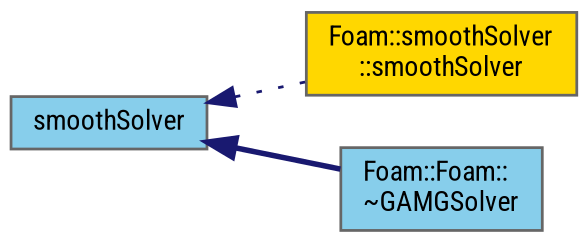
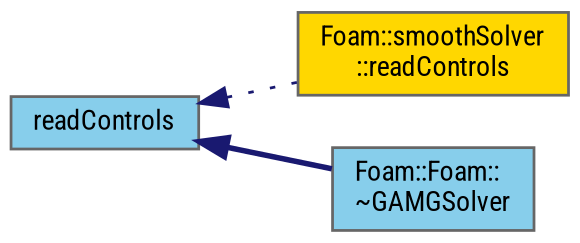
node "Foam::smoothSolver ::smoothSolver": label "Foam::smoothSolver ::smoothSolver" -> "Foam::smoothSolver ::readControls"
node "smoothSolver": label "smoothSolver" -> "readControls"
